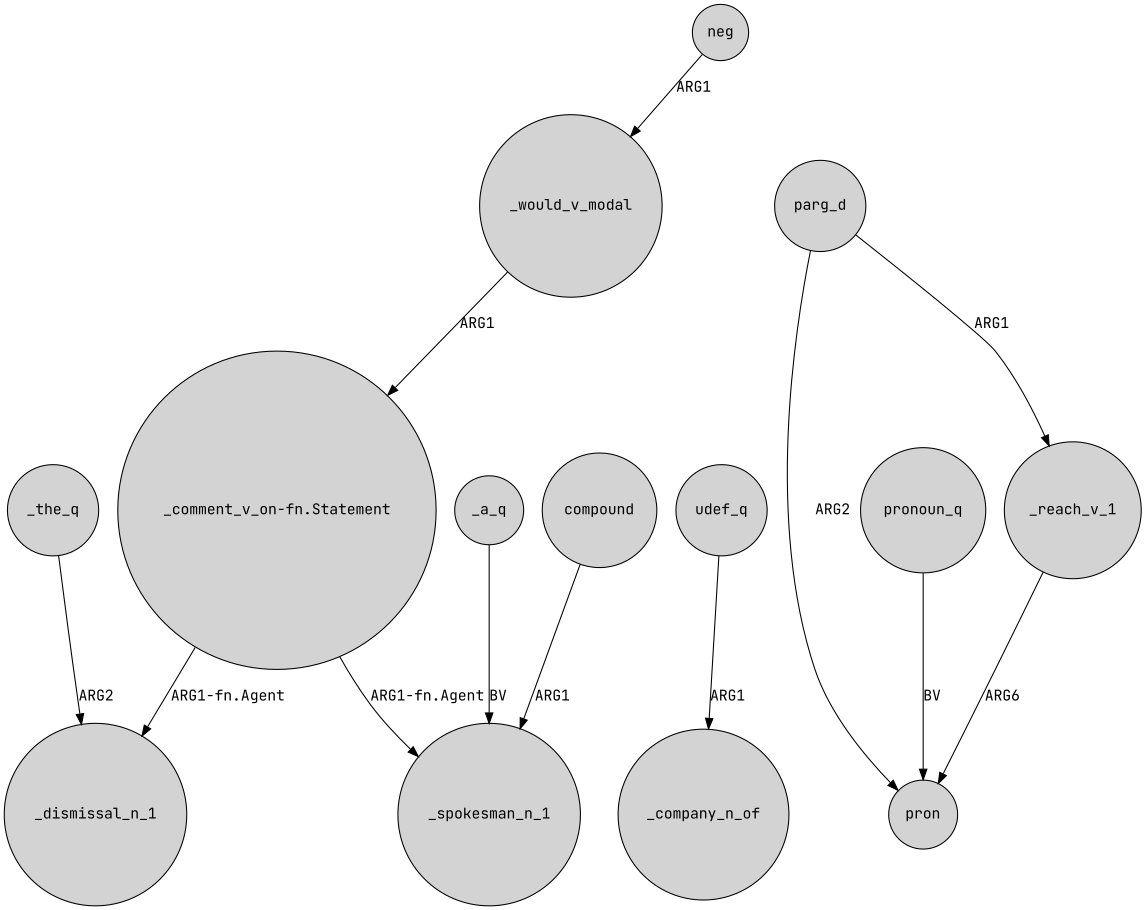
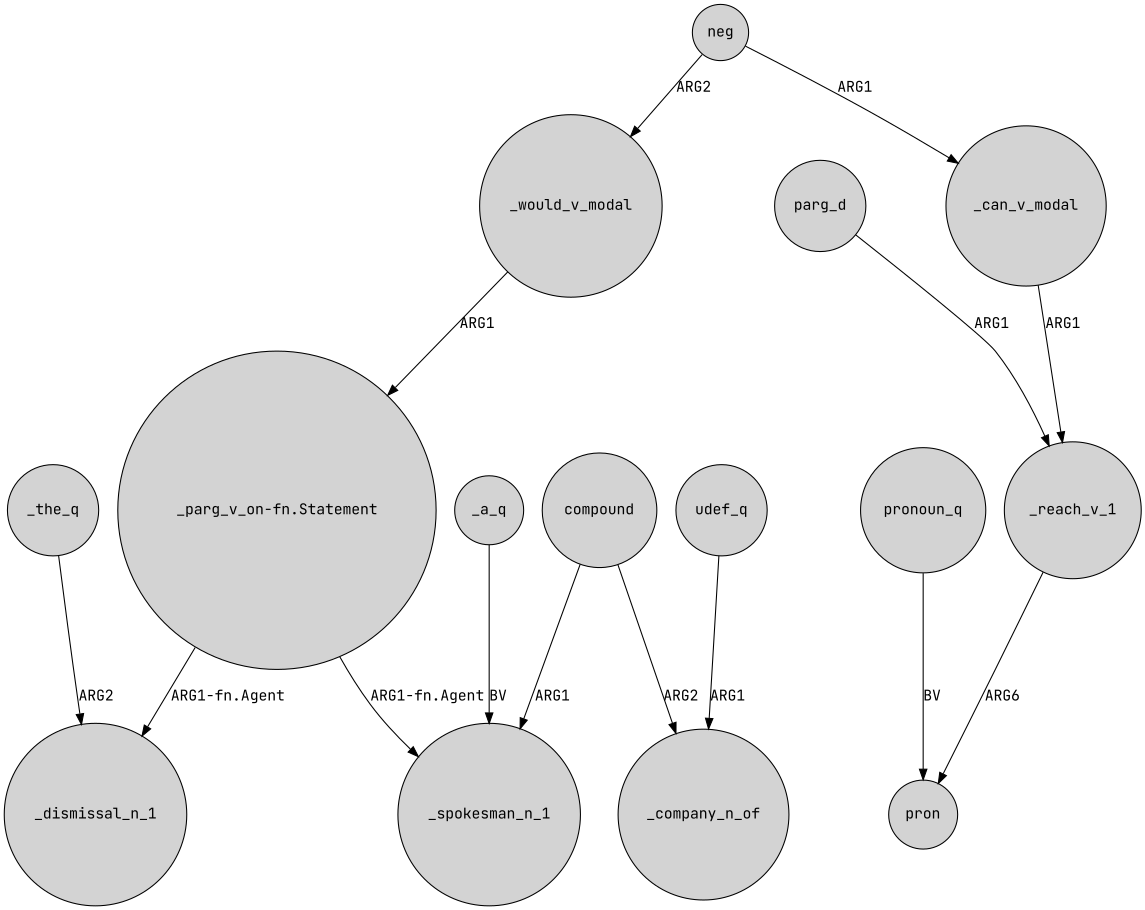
edge "neg" -> "_would_v_modal": label "ARG1" -> "ARG2"
node "_can_v_modal": added
node "_comment_v_on-fn.Statement": label "_comment_v_on-fn.Statement" -> "_parg_v_on-fn.Statement"
edge "parg_d" -> "pron": removed, label "ARG2"
edge "compound" -> "_company_n_of": added, label "ARG2"
